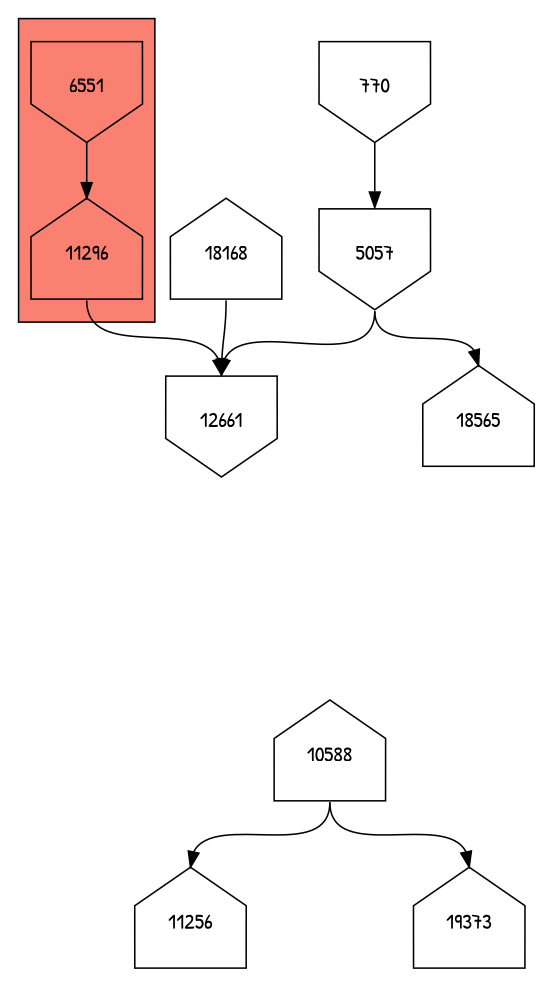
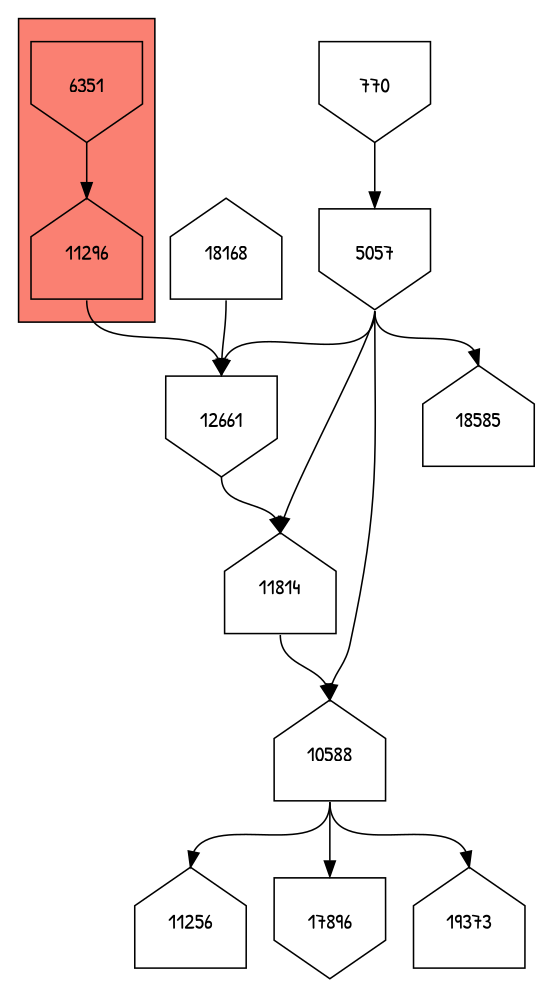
node "6551": label "6551" -> "6351"
node "18565": label "18565" -> "18585"
edge "5057" -> "10588": added
node "11814": added
node "17896": added
